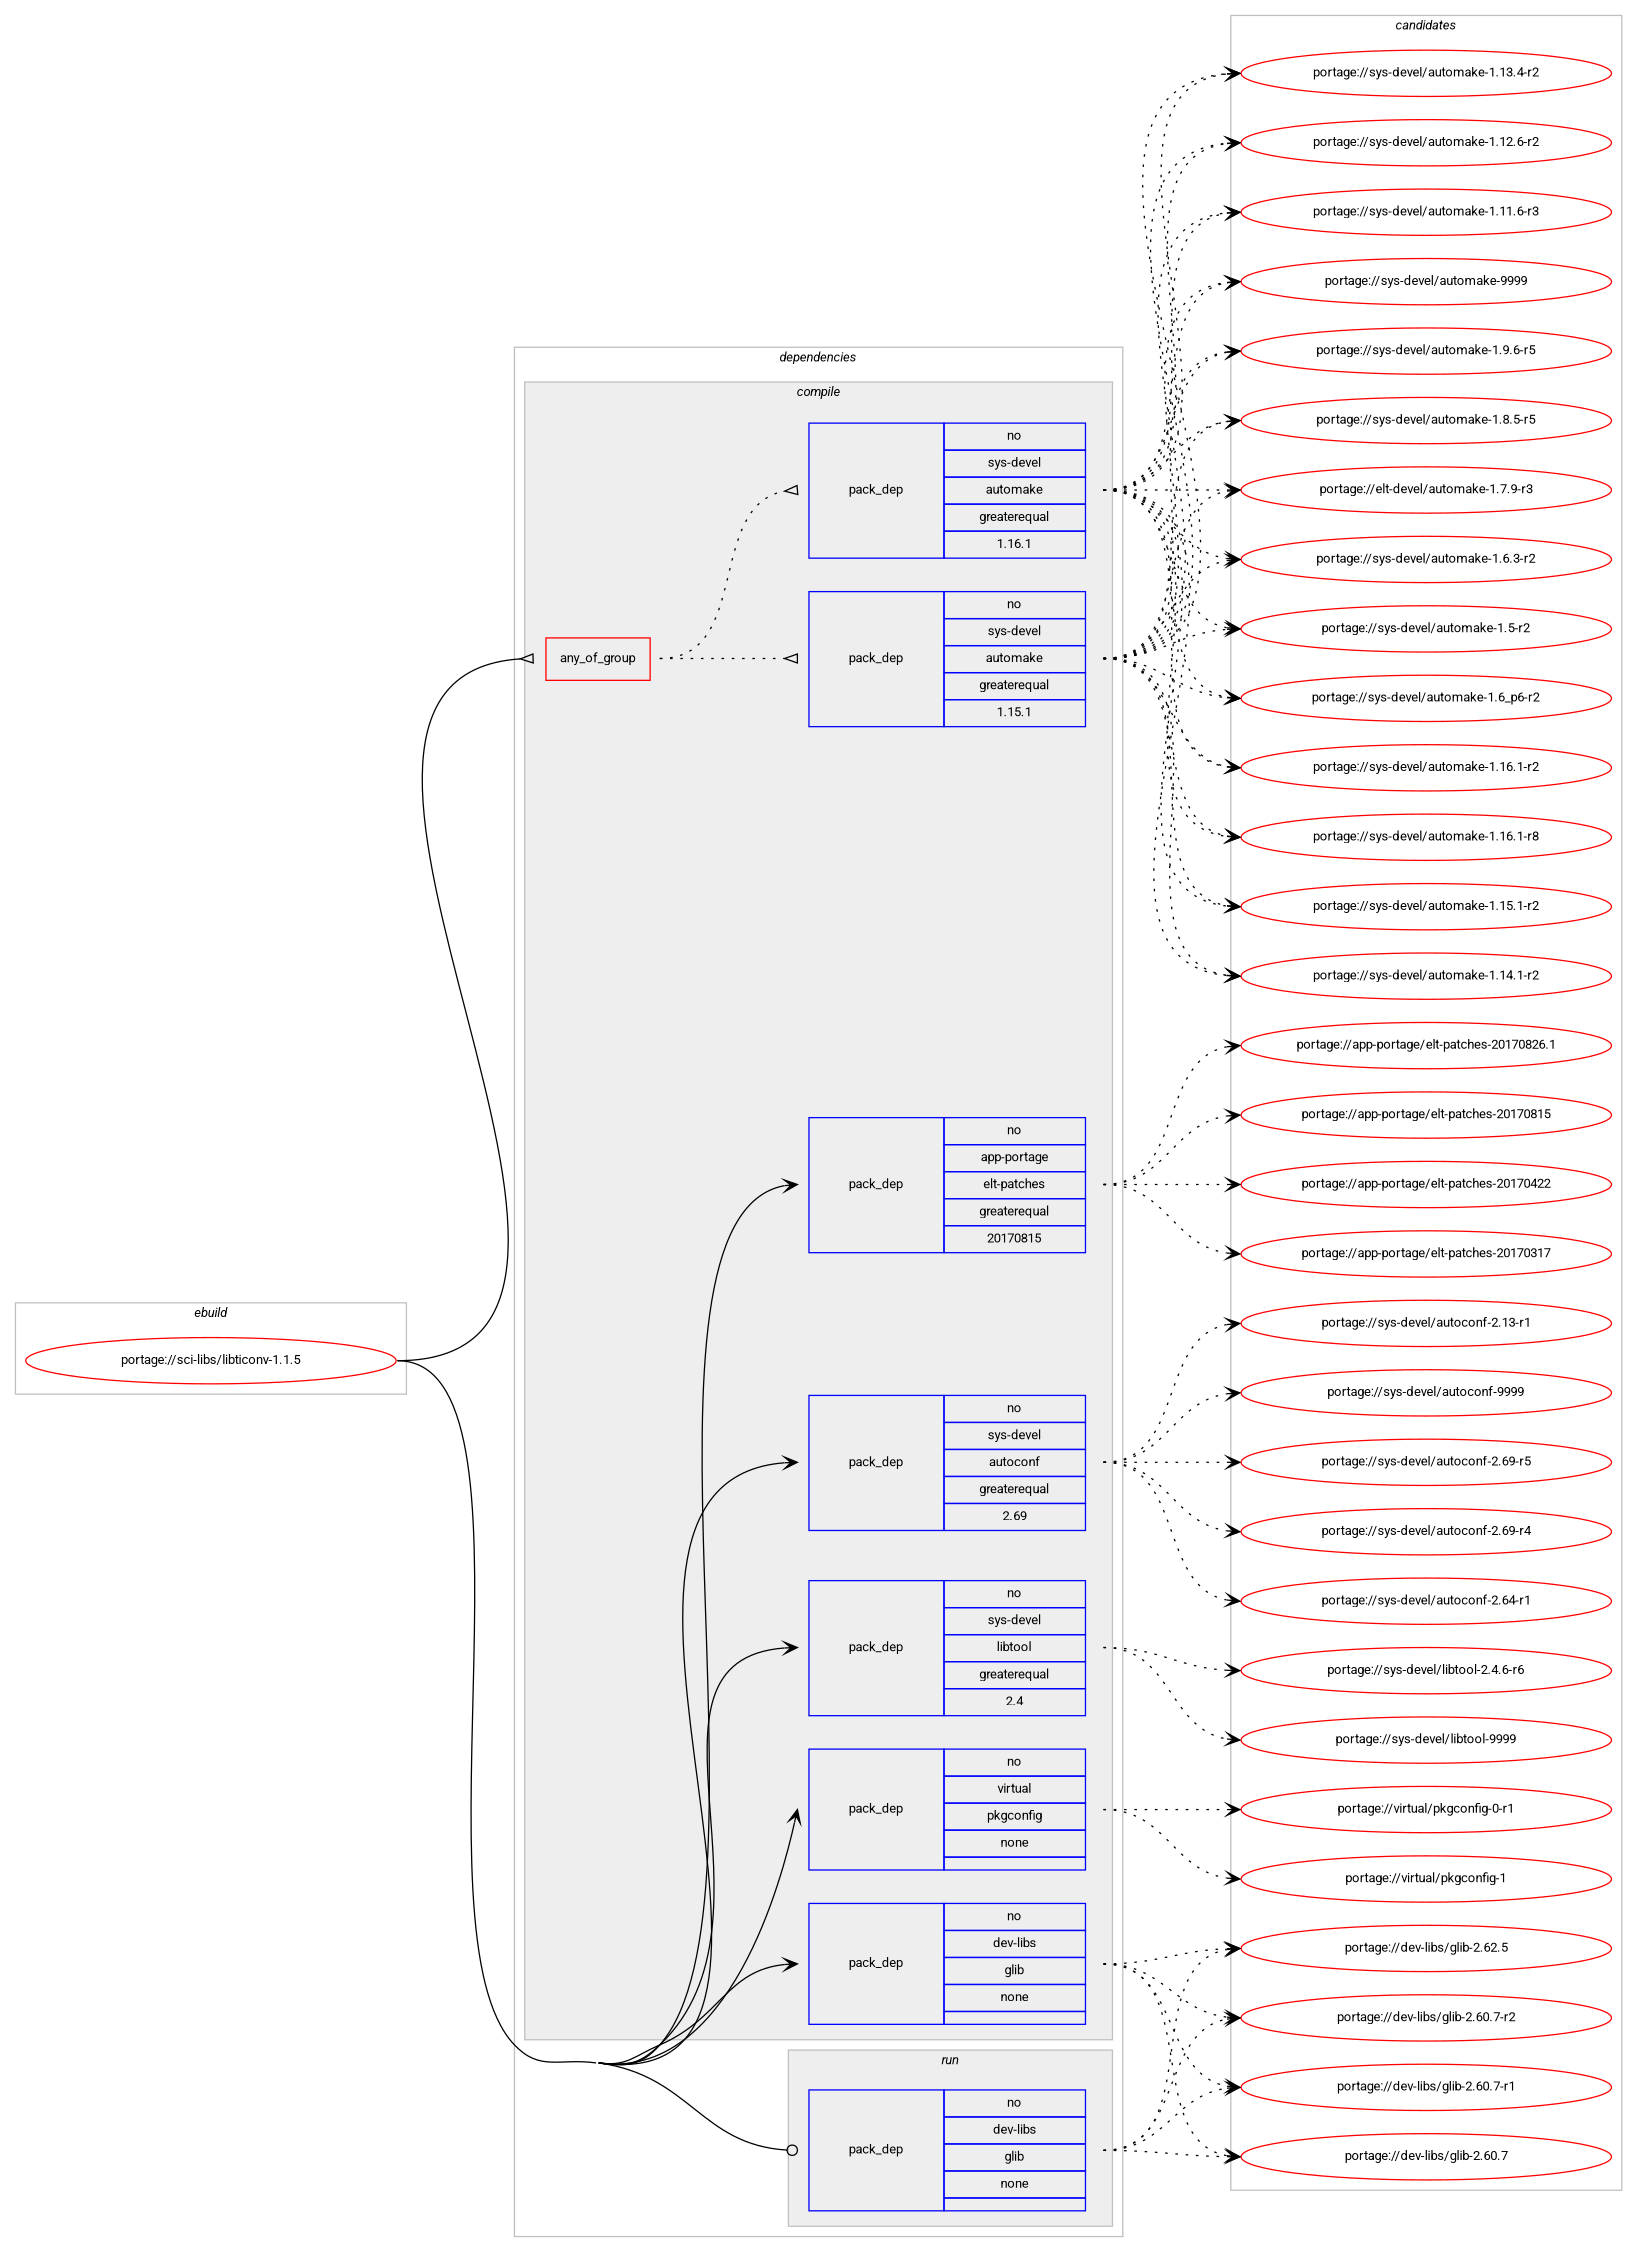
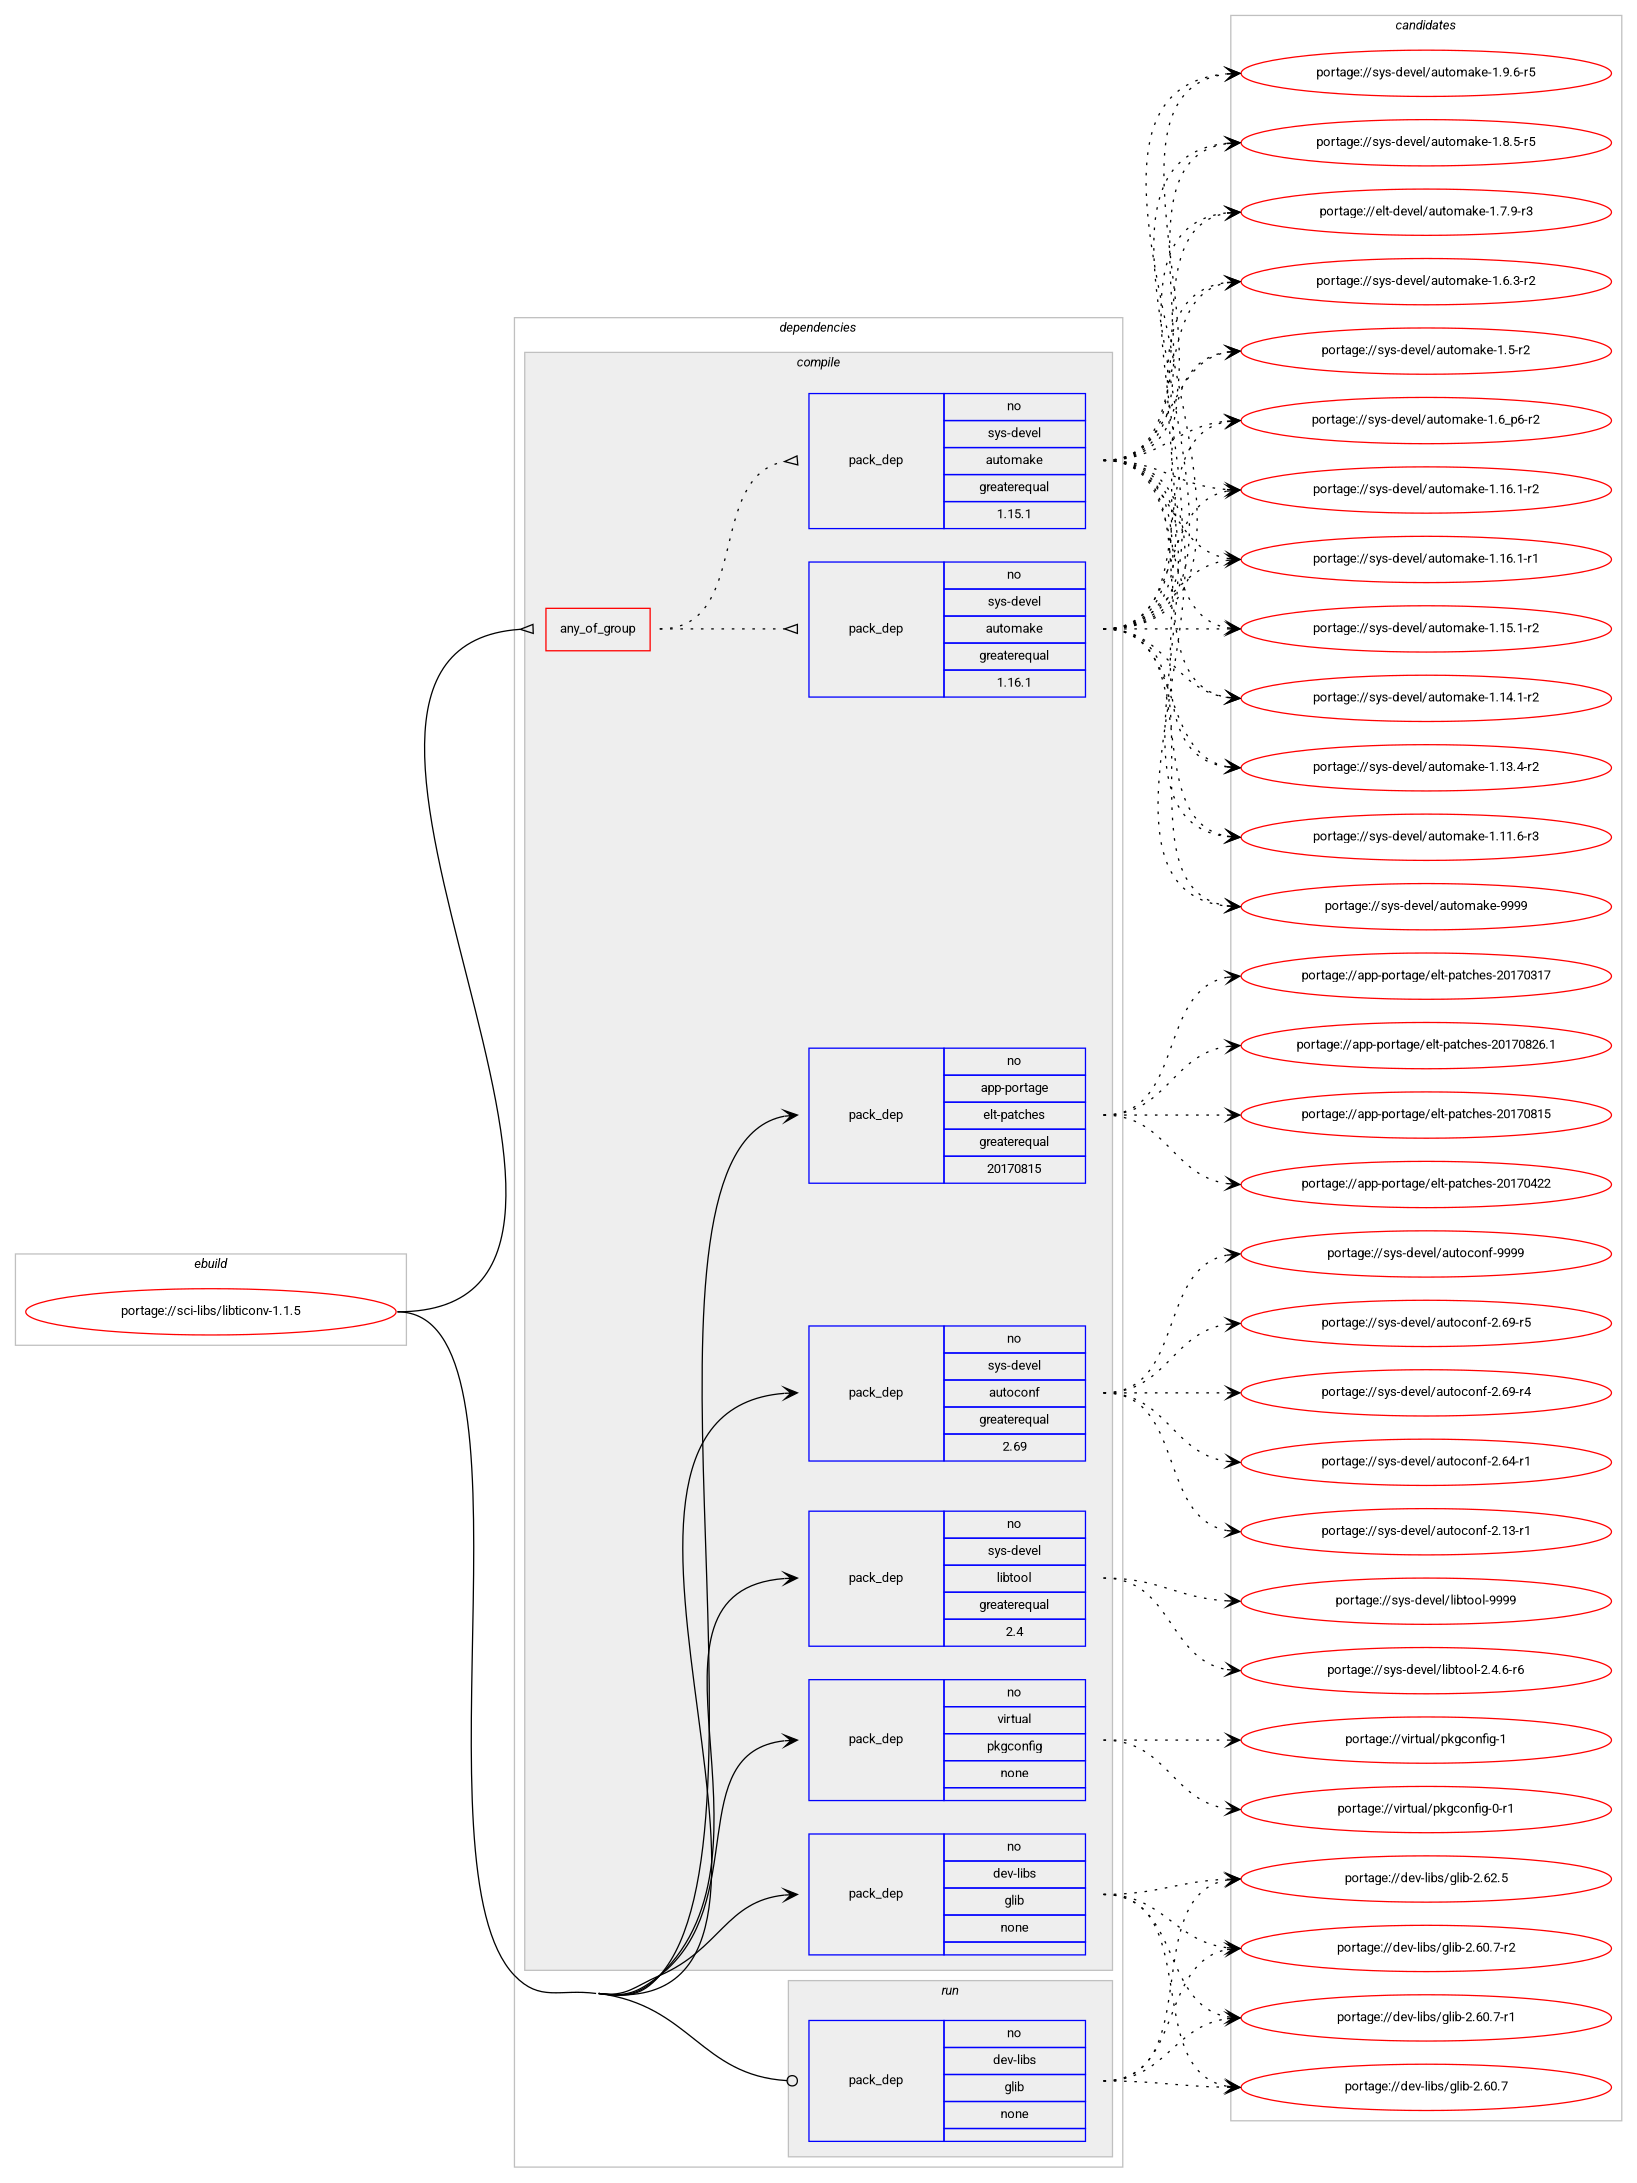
node "portage://sys-devel/automake-1.12.6-r2": removed
node "portage://sys-devel/automake-1.16.1-r8": label "portage://sys-devel/automake-1.16.1-r8" -> "portage://sys-devel/automake-1.16.1-r1"
